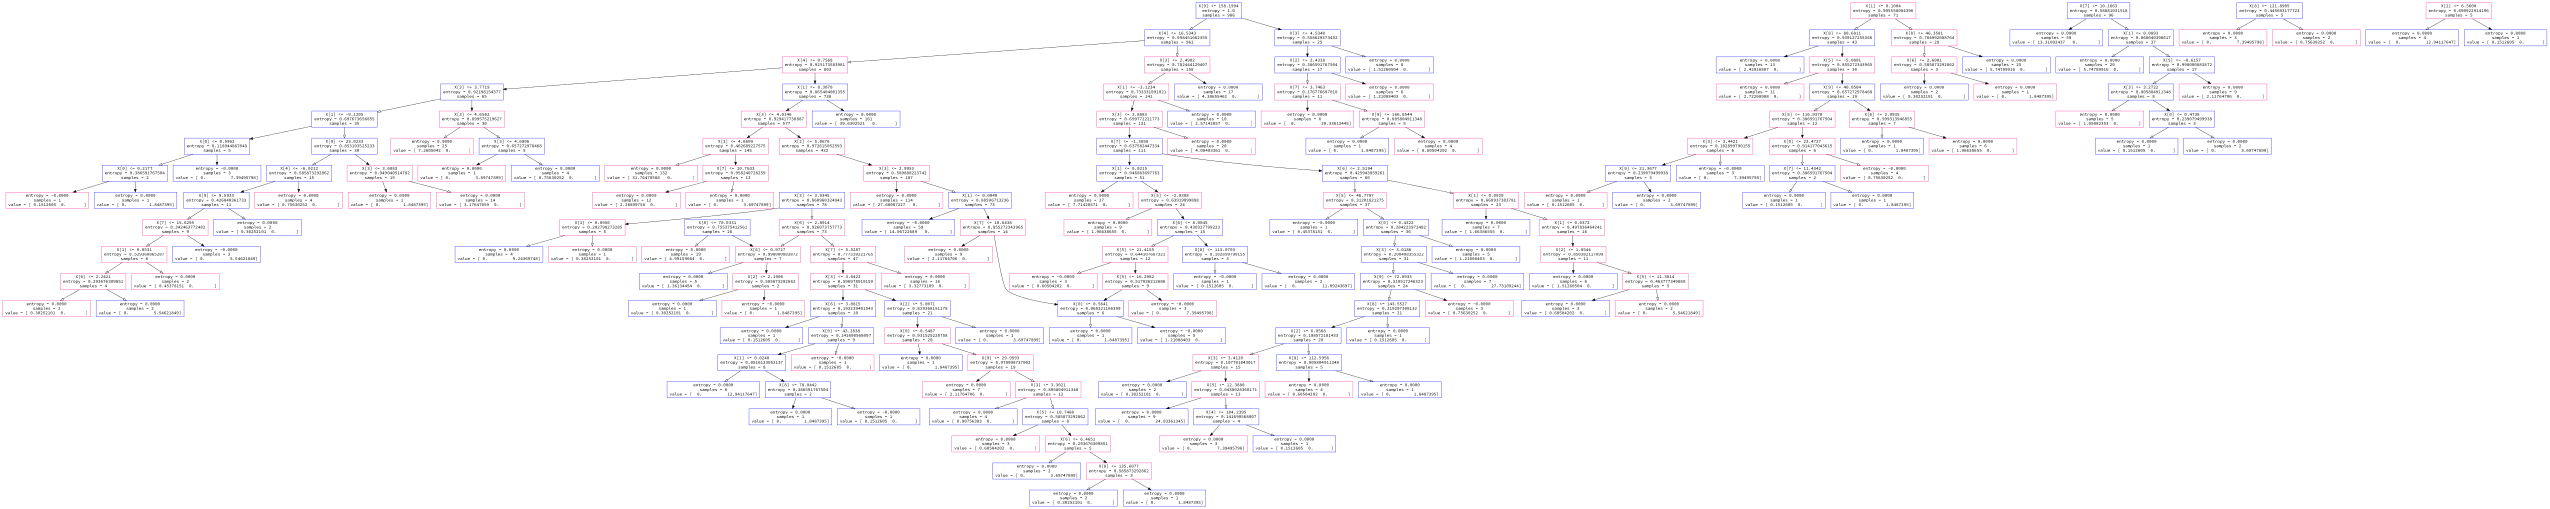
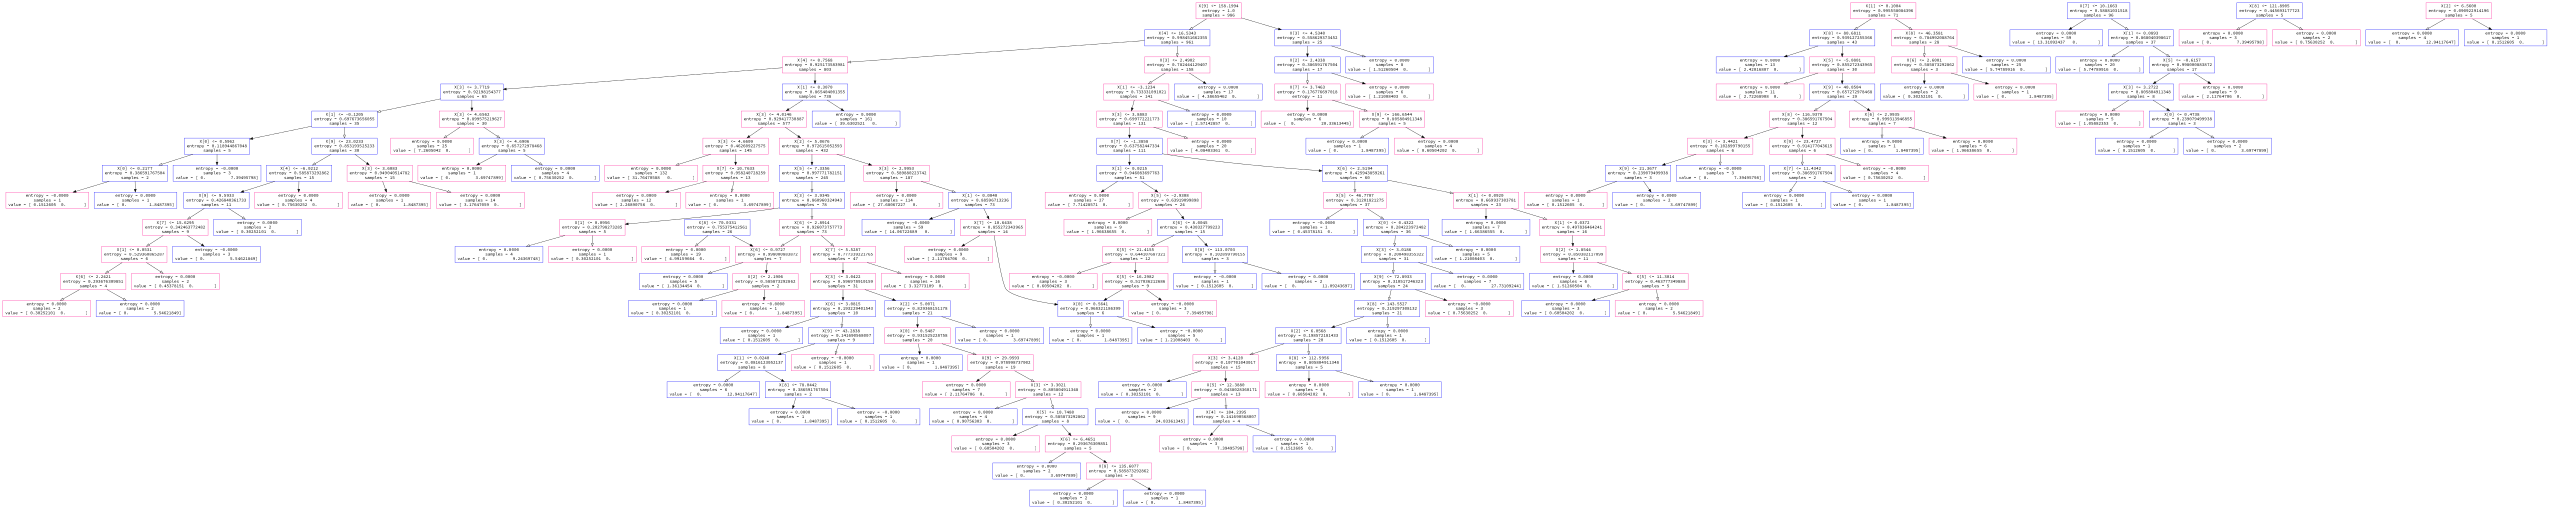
node "X[9] <= 158.1994 entropy = 1.0 samples = 986": color blue -> deeppink
edge "X[5] <= -0.6157 entropy = 0.998000883872 samples = 17" -> "X[3] <= 3.2722 entropy = 0.805804911348 samples = 8": arrowhead onormal -> normal
node "X[7] <= 3.7463 entropy = 0.176776697018 samples = 11": label "X[7] <= 3.7463 entropy = 0.176776697018 samples = 11" -> "X[7] <= 3.7463 entropy = 0.176776697018 entropy = 11"
node "X[5] <= 7.3356 entropy = 0.997771782151 samples = 245": added
